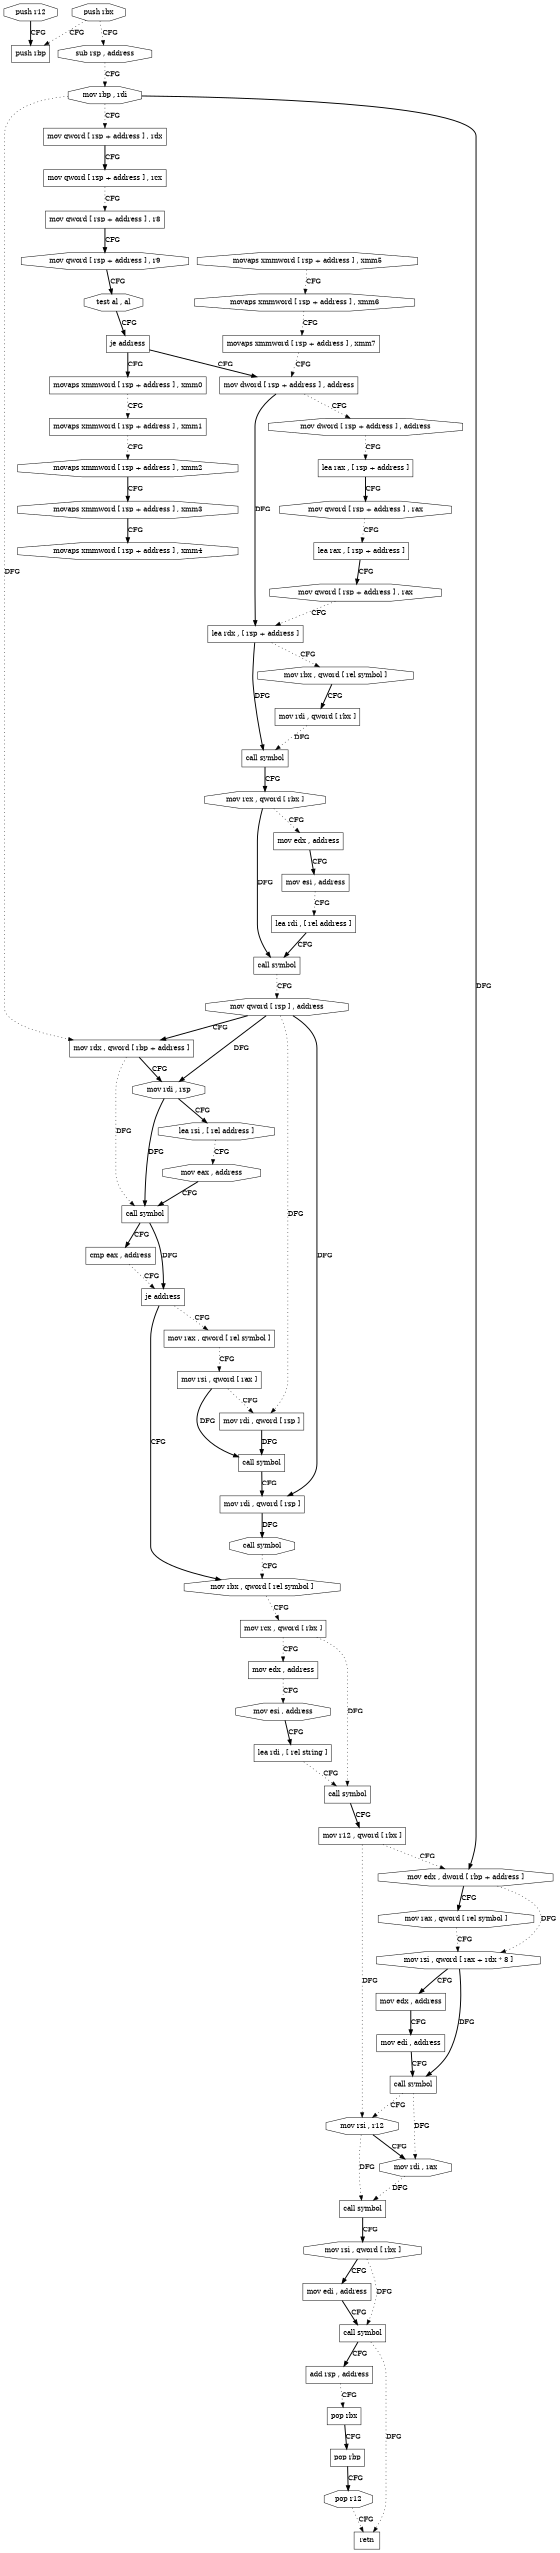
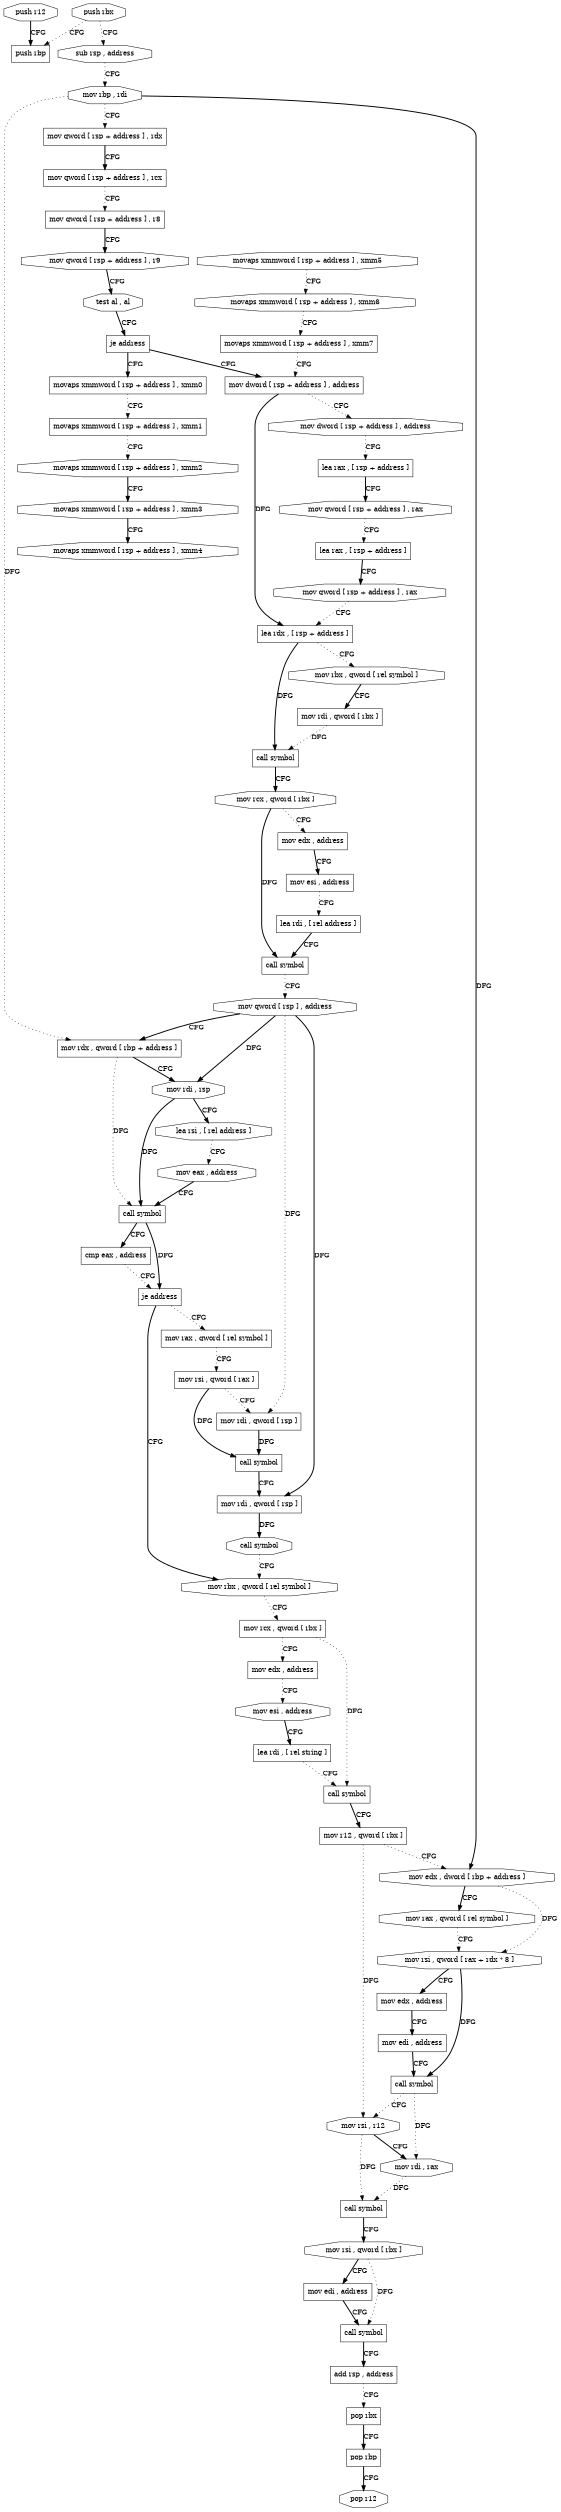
node "retn": removed
